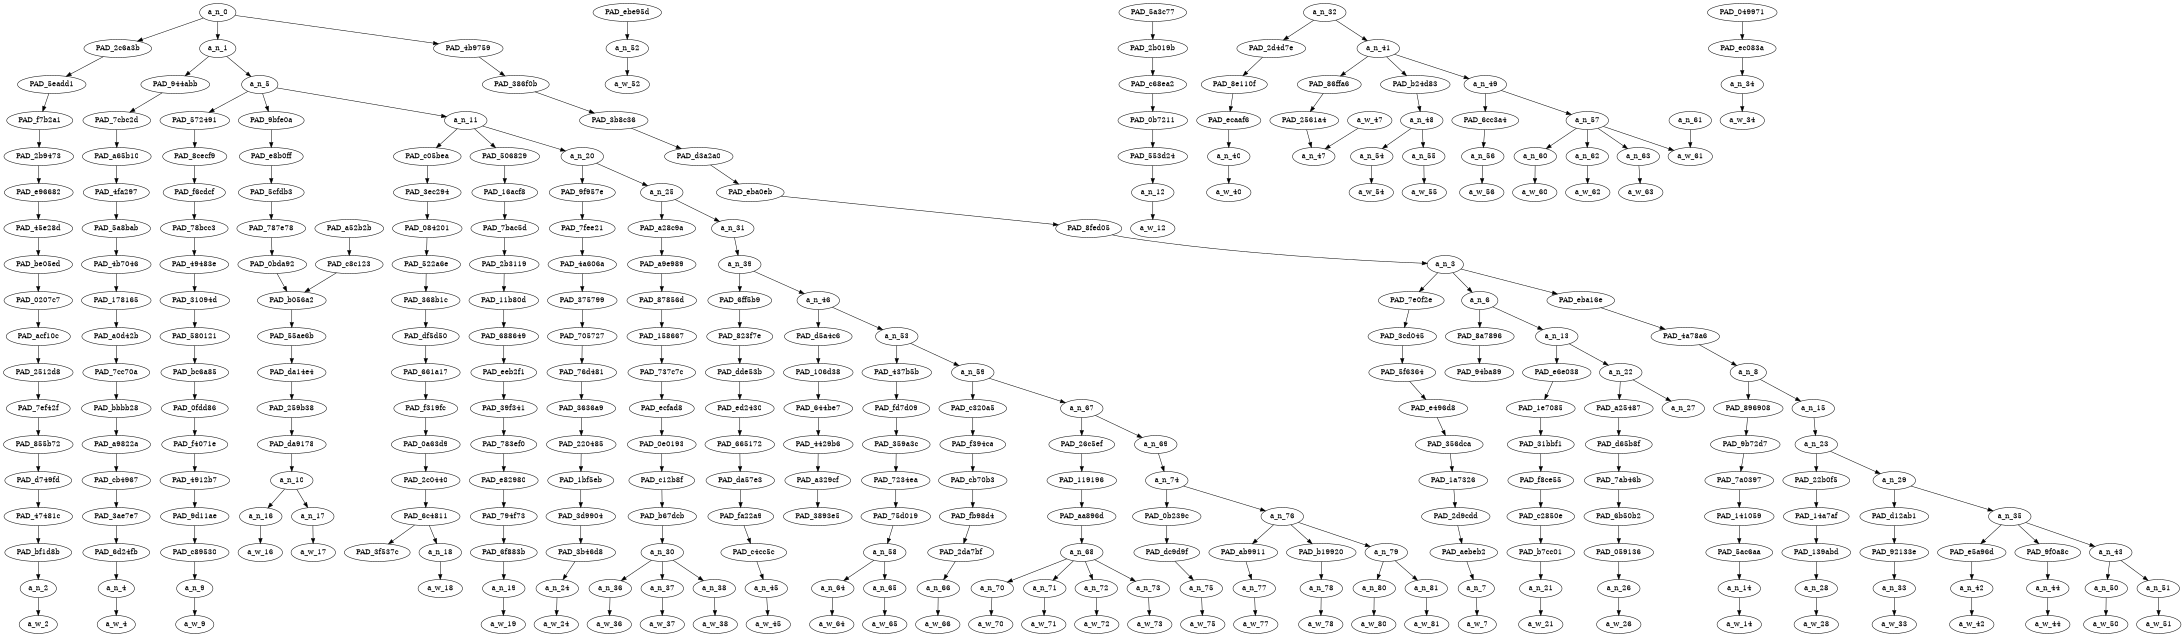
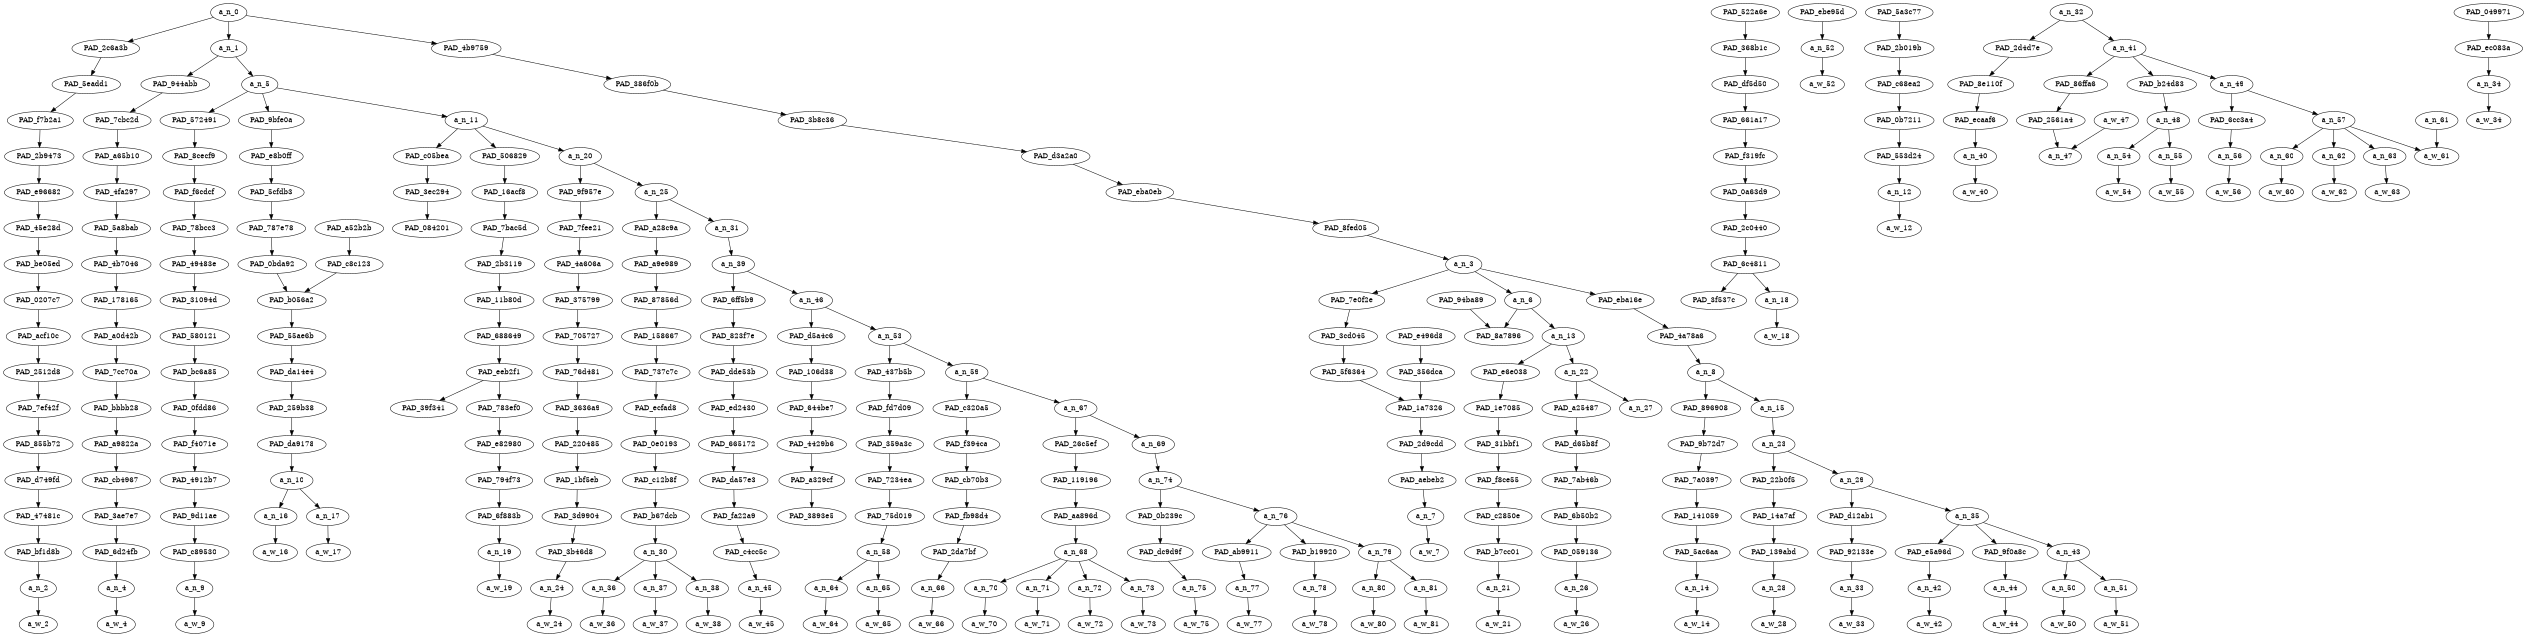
edge "PAD_084201" -> "PAD_522a6e": removed
edge "PAD_8a7896" -> "PAD_94ba89": reversed
edge "PAD_5f6364" -> "PAD_e496d8": now "PAD_5f6364" -> "PAD_1a7326"
edge "PAD_39f341" -> "PAD_783ef0": now "PAD_eeb2f1" -> "PAD_783ef0"
